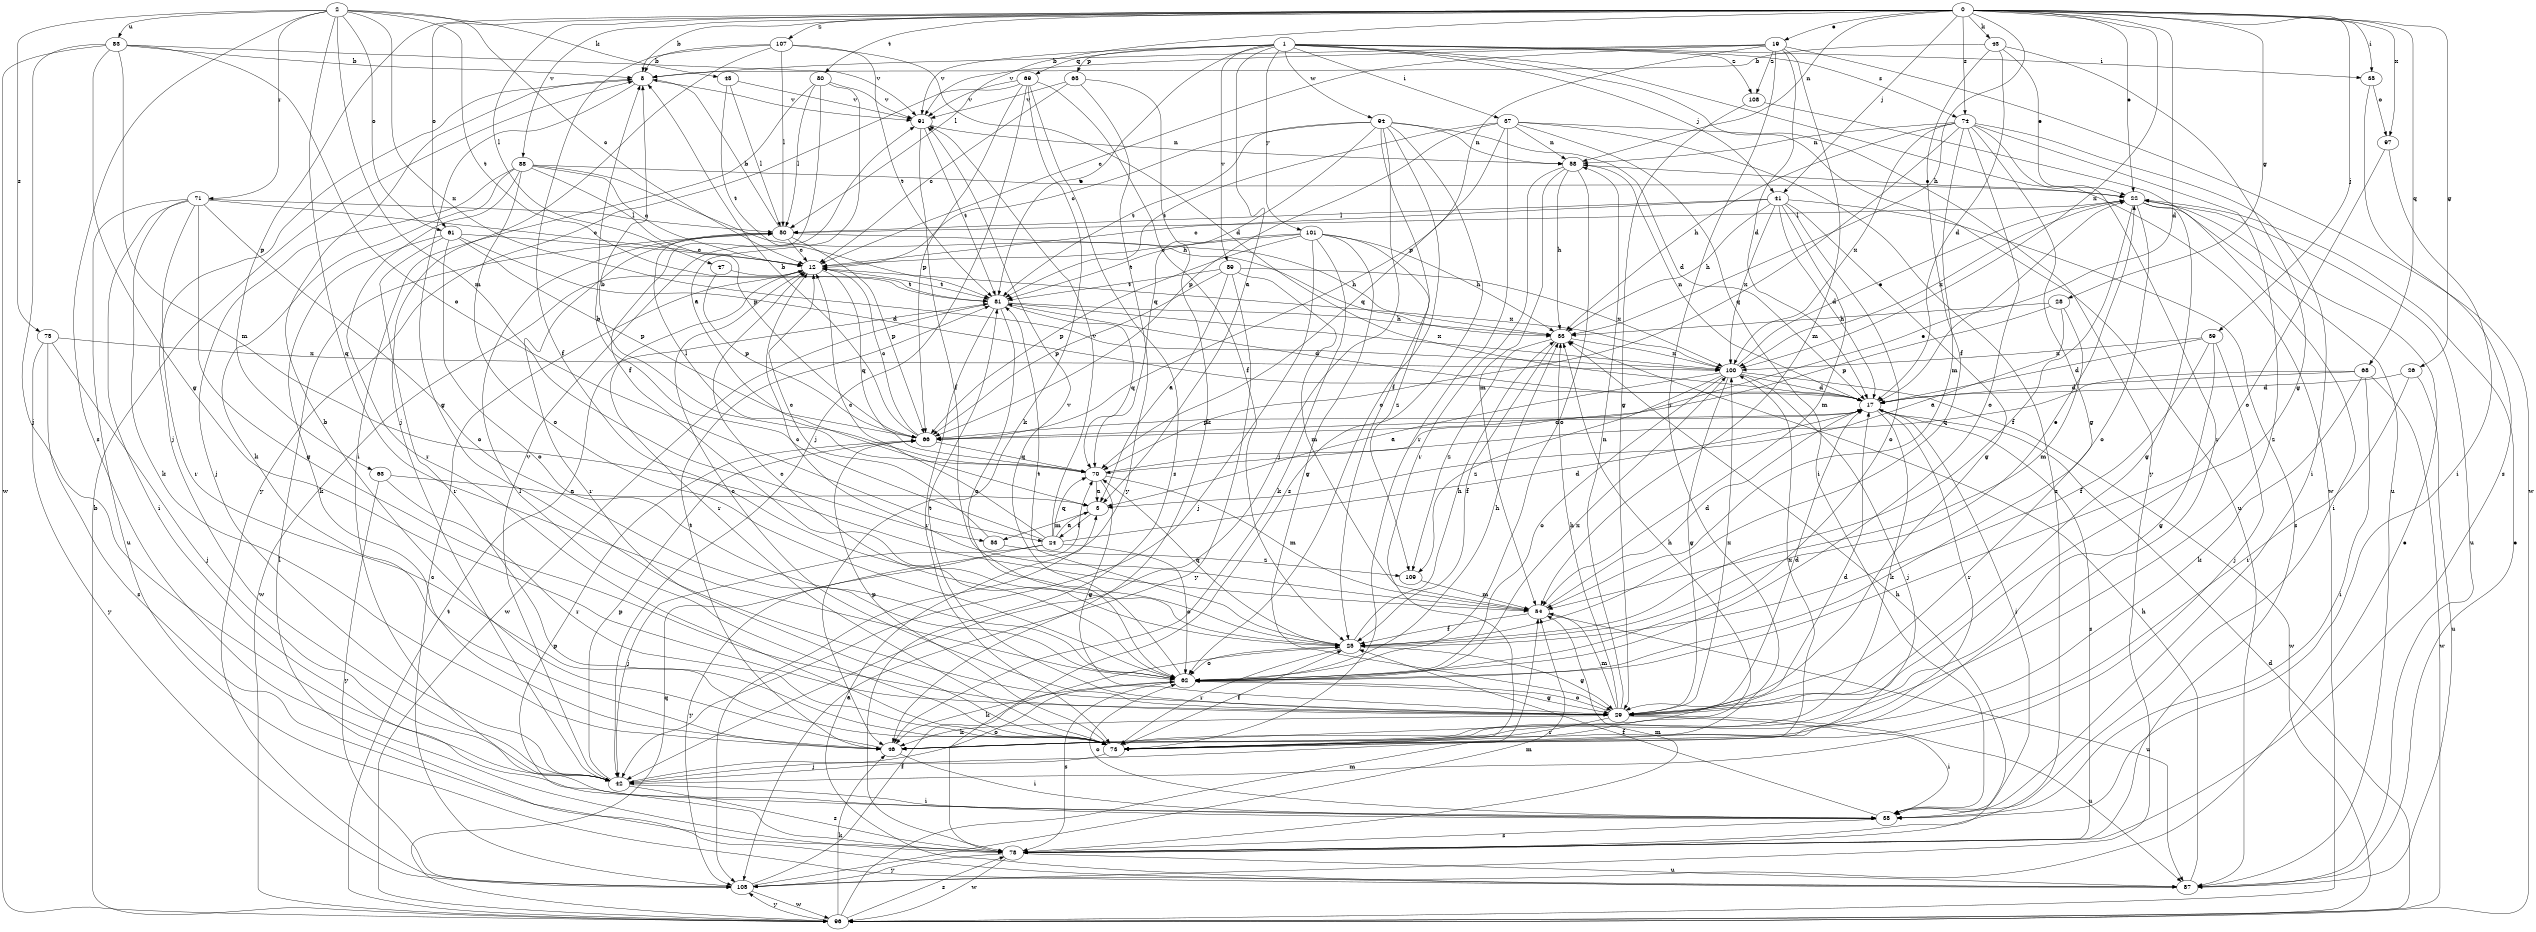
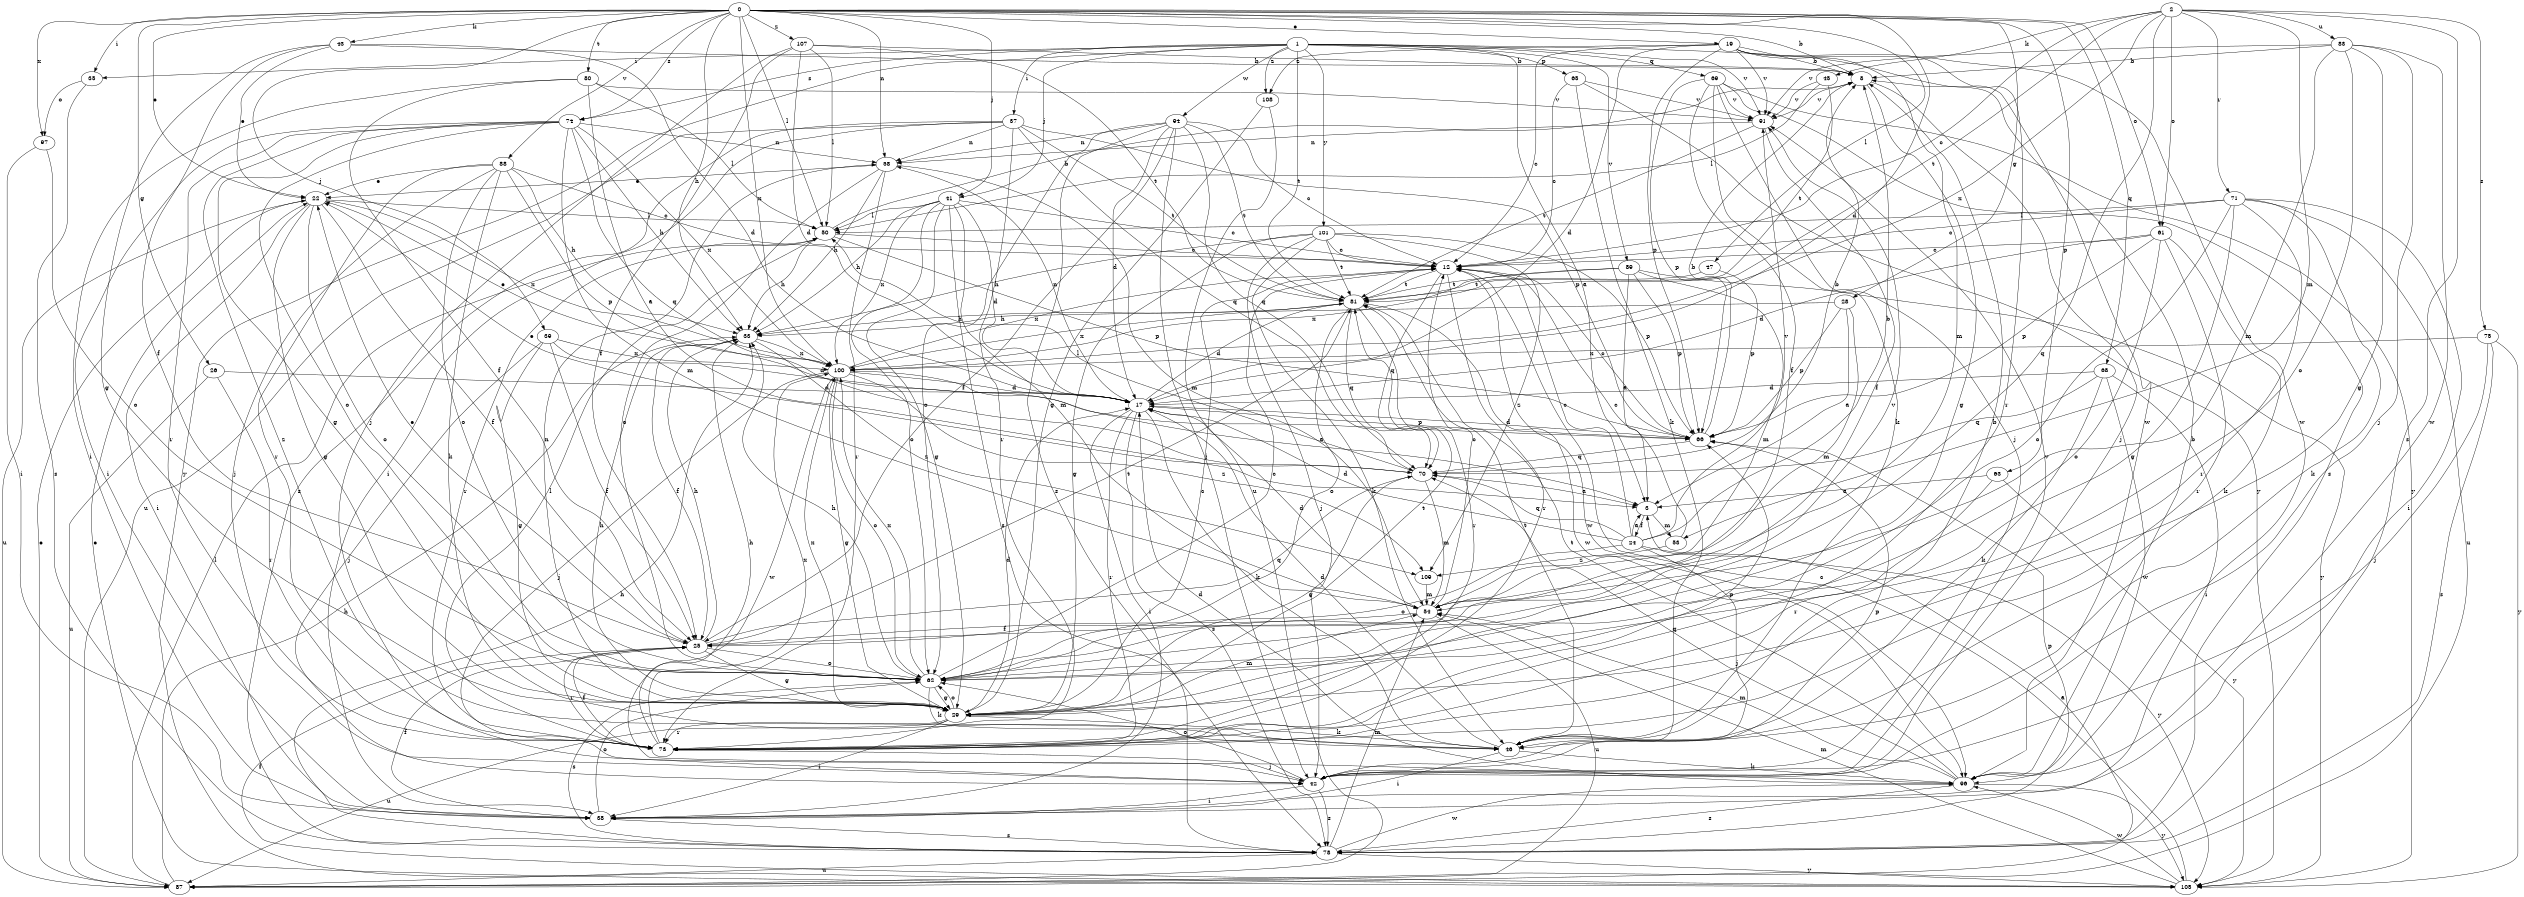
edge "83" -> "24": now "83" -> "62"
edge "96" -> "46": reversed
